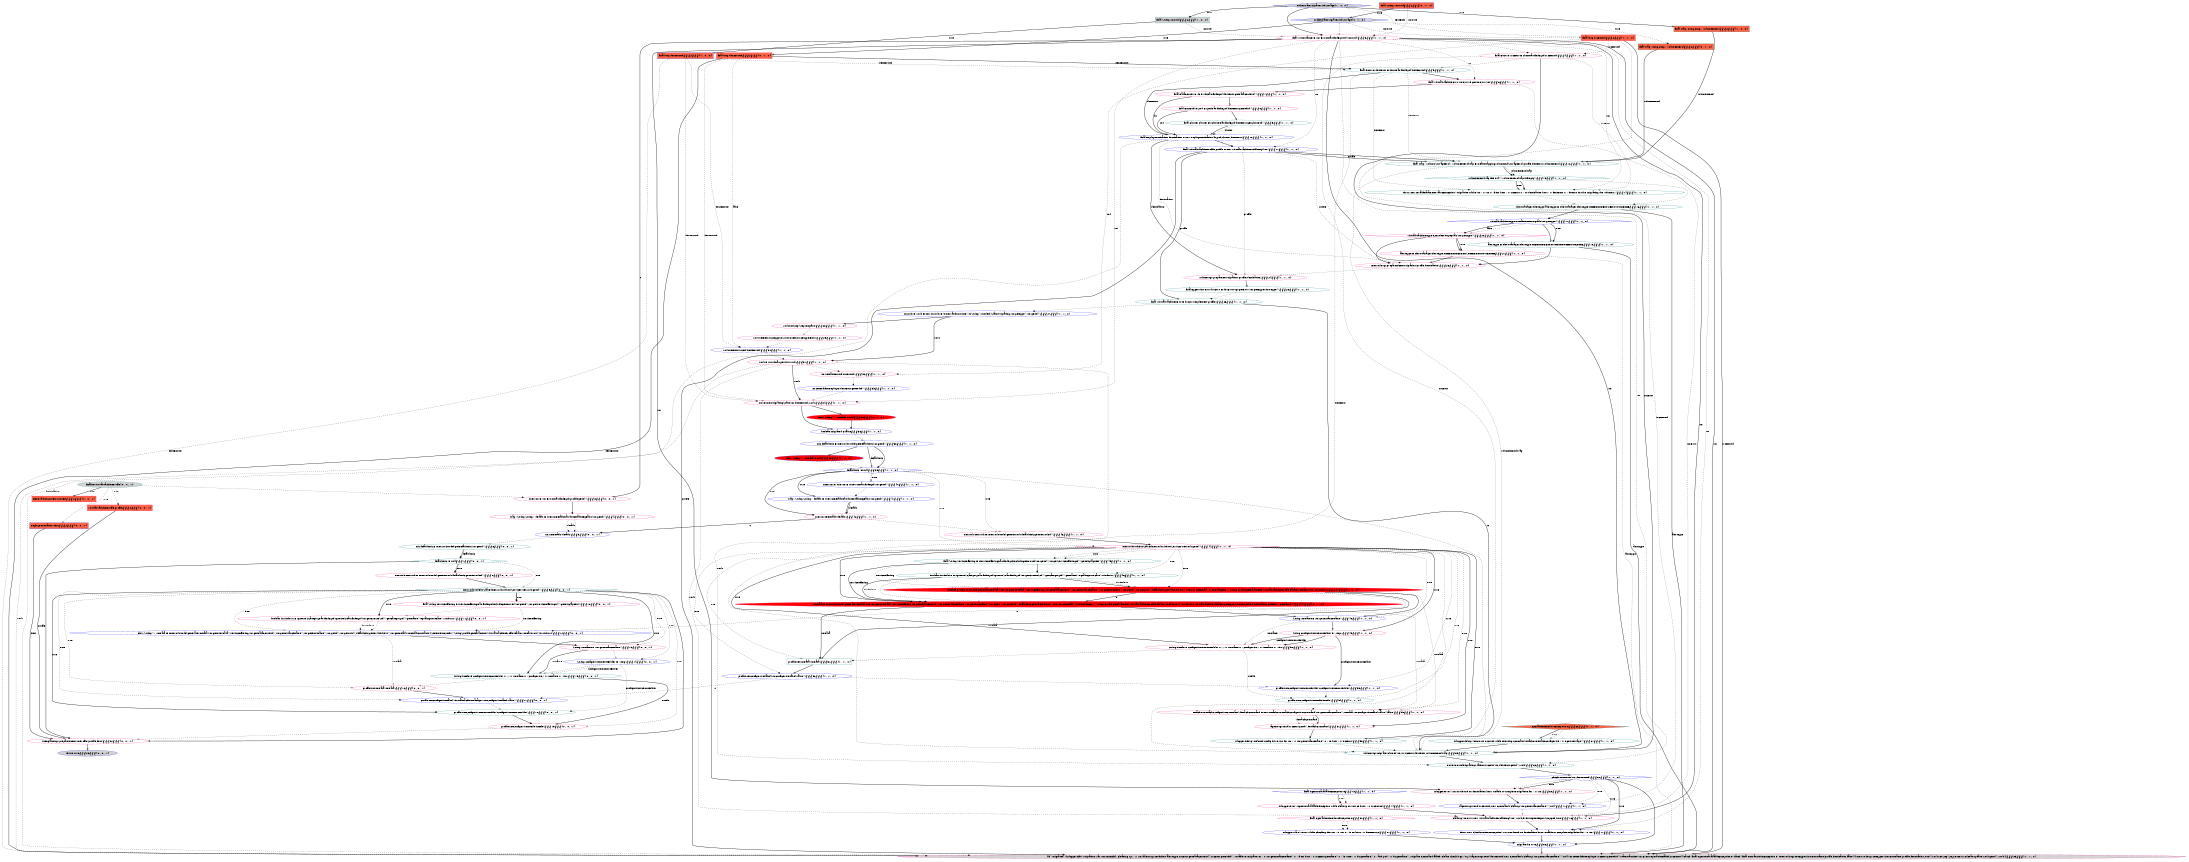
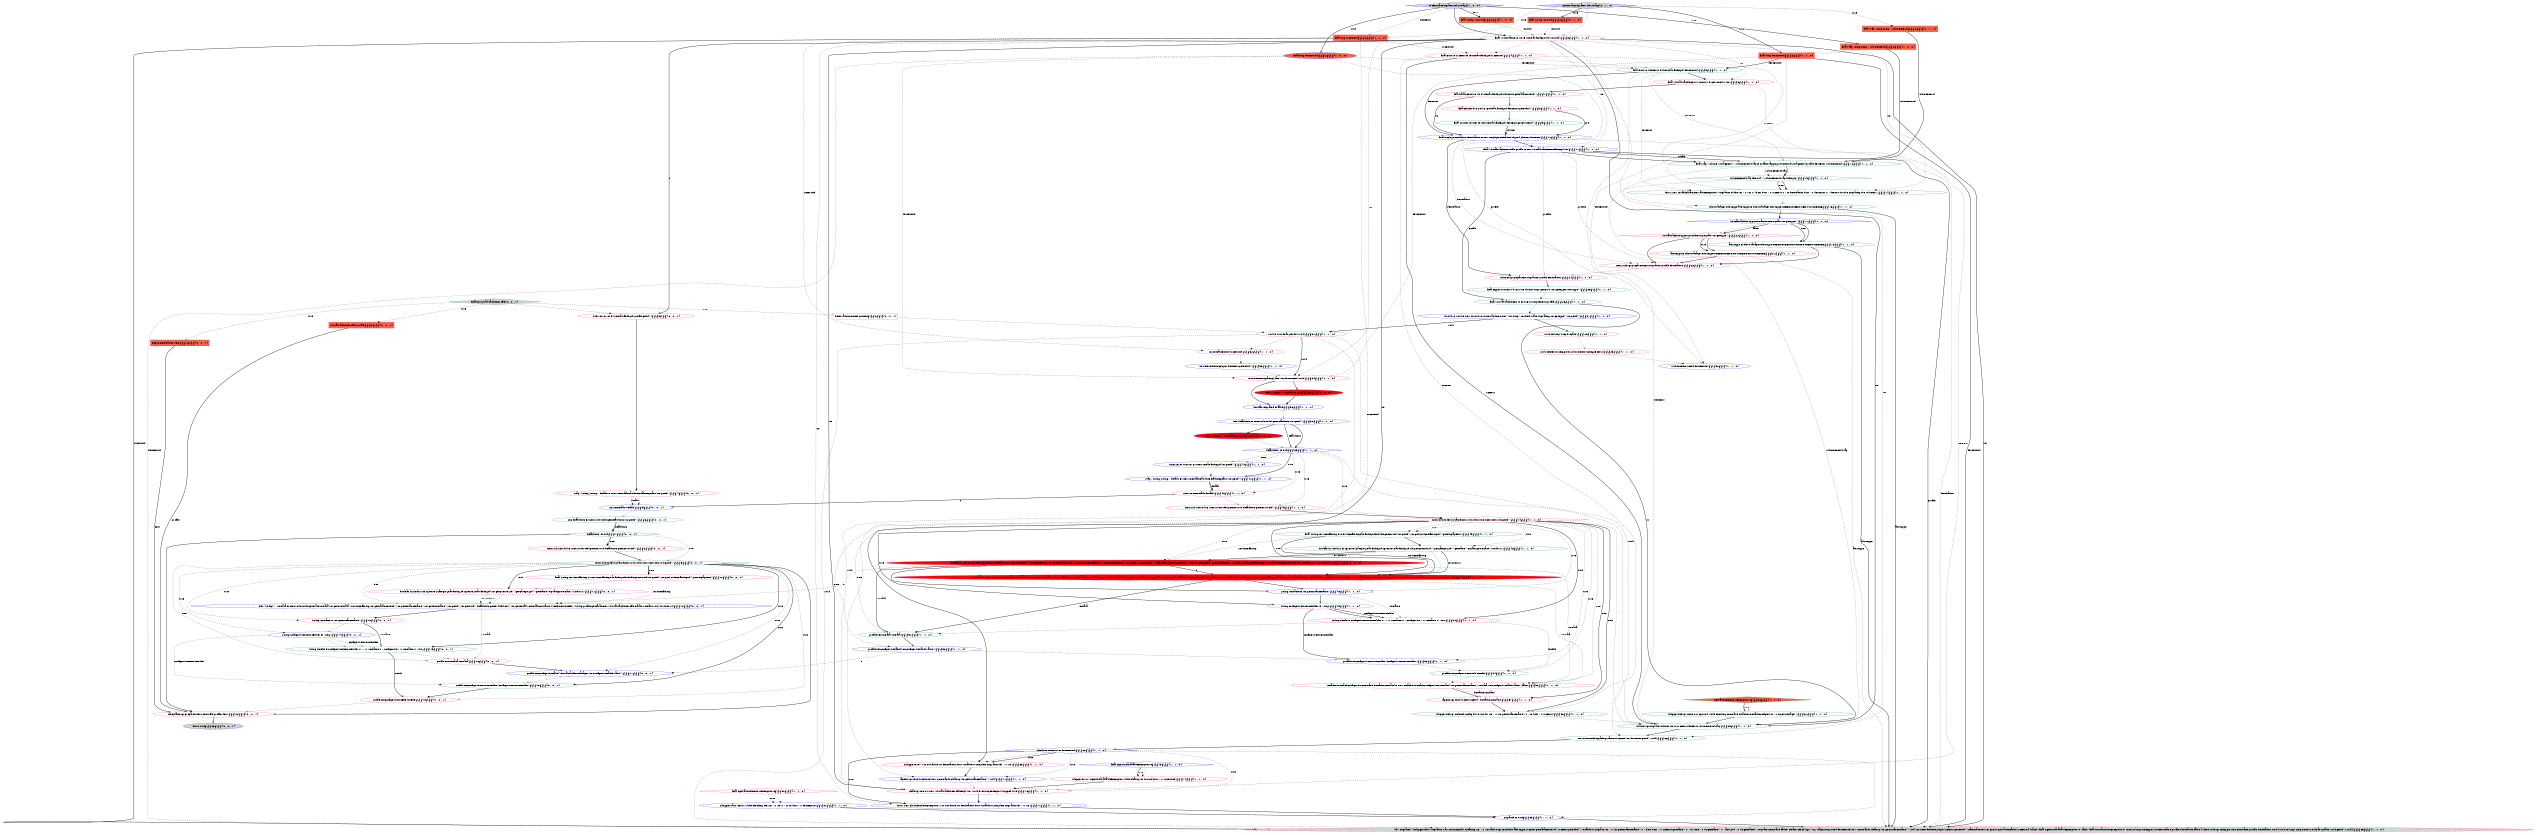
edge "final String vmUuid@@@2@@@['0', '1', '0']" -> "orchestrateMigrateWithStorage['0', '1', '0']": reversed
node "final String vmUuid@@@2@@@['1', '0', '0']": fillcolor lightgray -> tomato
edge "orchestrateMigrateWithStorage['0', '1', '0']" -> "final long srcHostId@@@2@@@['1', '1', '0']": label "vmUuid" -> "true"
edge "final String vmUuid@@@2@@@['1', '0', '0']" -> "final long destHostId@@@2@@@['1', '0', '0']": now "orchestrateMigrateWithStorage['1', '0', '0']" -> "final long destHostId@@@2@@@['1', '0', '0']"
node "final long destHostId@@@2@@@['1', '0', '0']": shape box -> ellipse
edge "final long destHostId@@@2@@@['1', '0', '0']" -> "work.setResourceId(destHostId)@@@30@@@['1', '1', '0']": label "destHostId" -> "profile"
edge "final long destHostId@@@2@@@['0', '1', '0']" -> "work.setResourceId(destHostId)@@@30@@@['1', '1', '0']": label "false" -> "destHostId"
edge "final long srcHostId@@@2@@@['1', '1', '0']" -> "vm.setLastHostId(srcHostId)@@@32@@@['1', '1', '0']": label "pod" -> "srcHostId"
edge "work.setResourceId(destHostId)@@@30@@@['1', '1', '0']" -> "work = _workDao.persist(work)@@@31@@@['1', '1', '0']": now "ReservationContext context@@@2@@@['0', '0', '1']" -> "work = _workDao.persist(work)@@@31@@@['1', '1', '0']"
node "finalizeVirtualMachineProfile['0', '0', '1']": shape ellipse -> diamond
edge "defaultNic != null@@@39@@@['1', '1', '0']" -> "userVm.setDetails(details)@@@42@@@['1', '1', '0']": style bold -> dashed
edge "finalizeVirtualMachineProfile['0', '0', '1']" -> "ReservationContext context@@@2@@@['0', '0', '1']": style bold -> dashed
node "ReservationContext context@@@2@@@['0', '0', '1']": fillcolor tomato -> white
edge "userVm.setDetails(details)@@@42@@@['1', '1', '0']" -> "vm.setDetails(details)@@@5@@@['0', '0', '1']": arrowhead diamond -> onormal
node "profile.setVmData(vmData)@@@51@@@['1', '1', '0']": shape box -> ellipse
edge "!checkVmOnHost(vm,destHostId)@@@68@@@['1', '1', '0']" -> "migrated = true@@@83@@@['1', '1', '0']": style bold -> dashed
